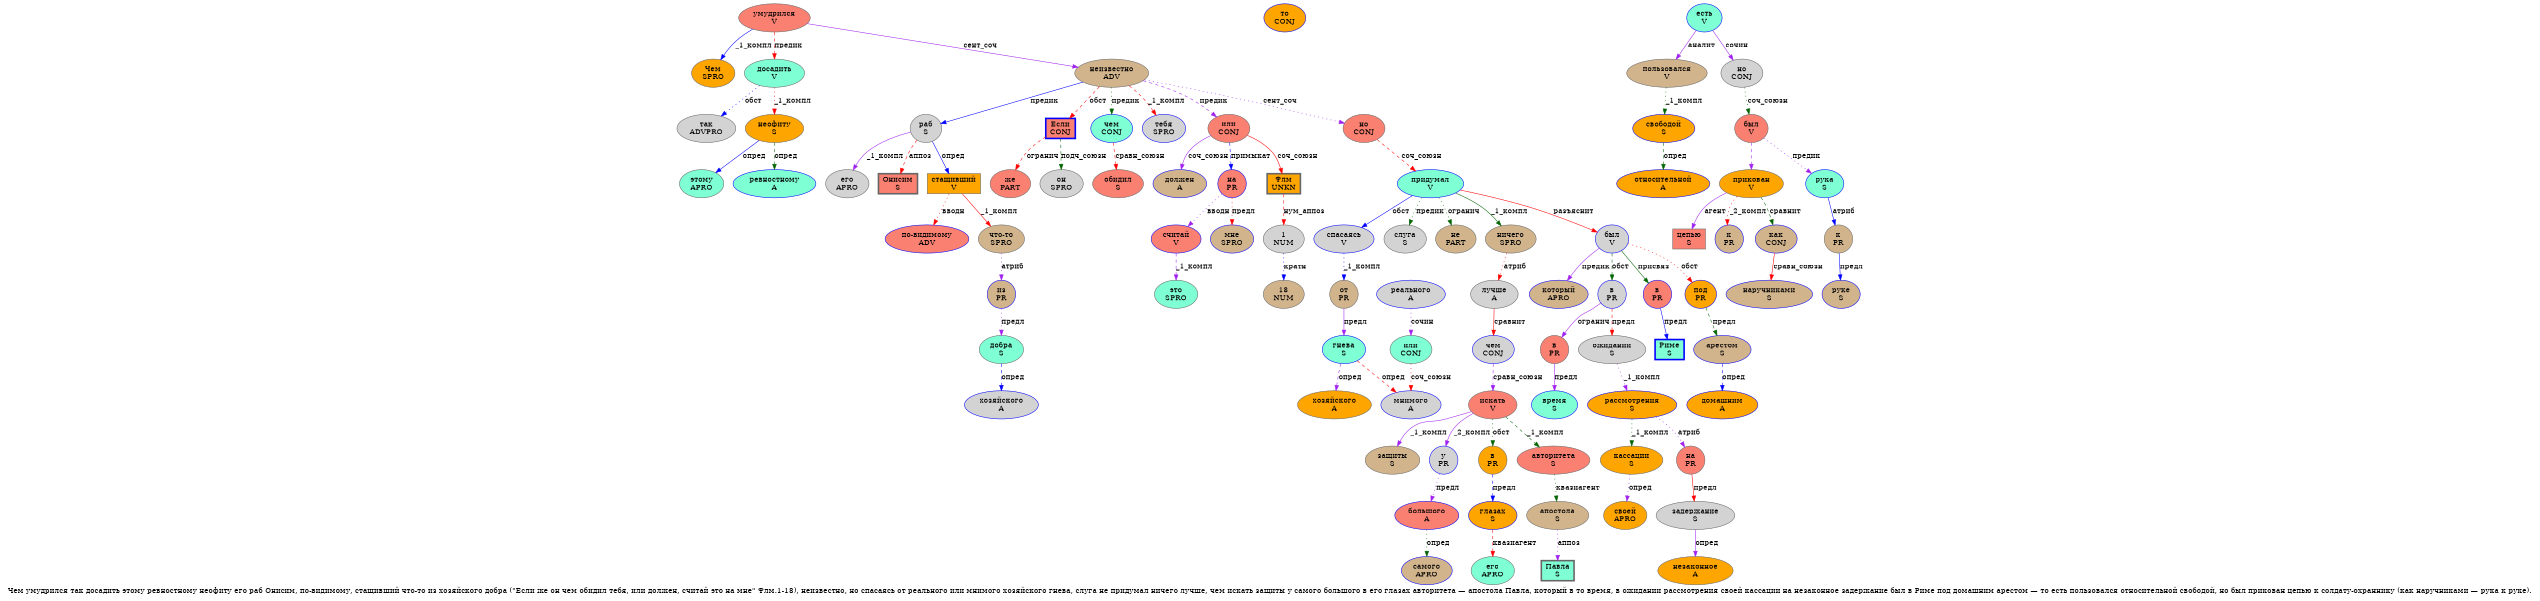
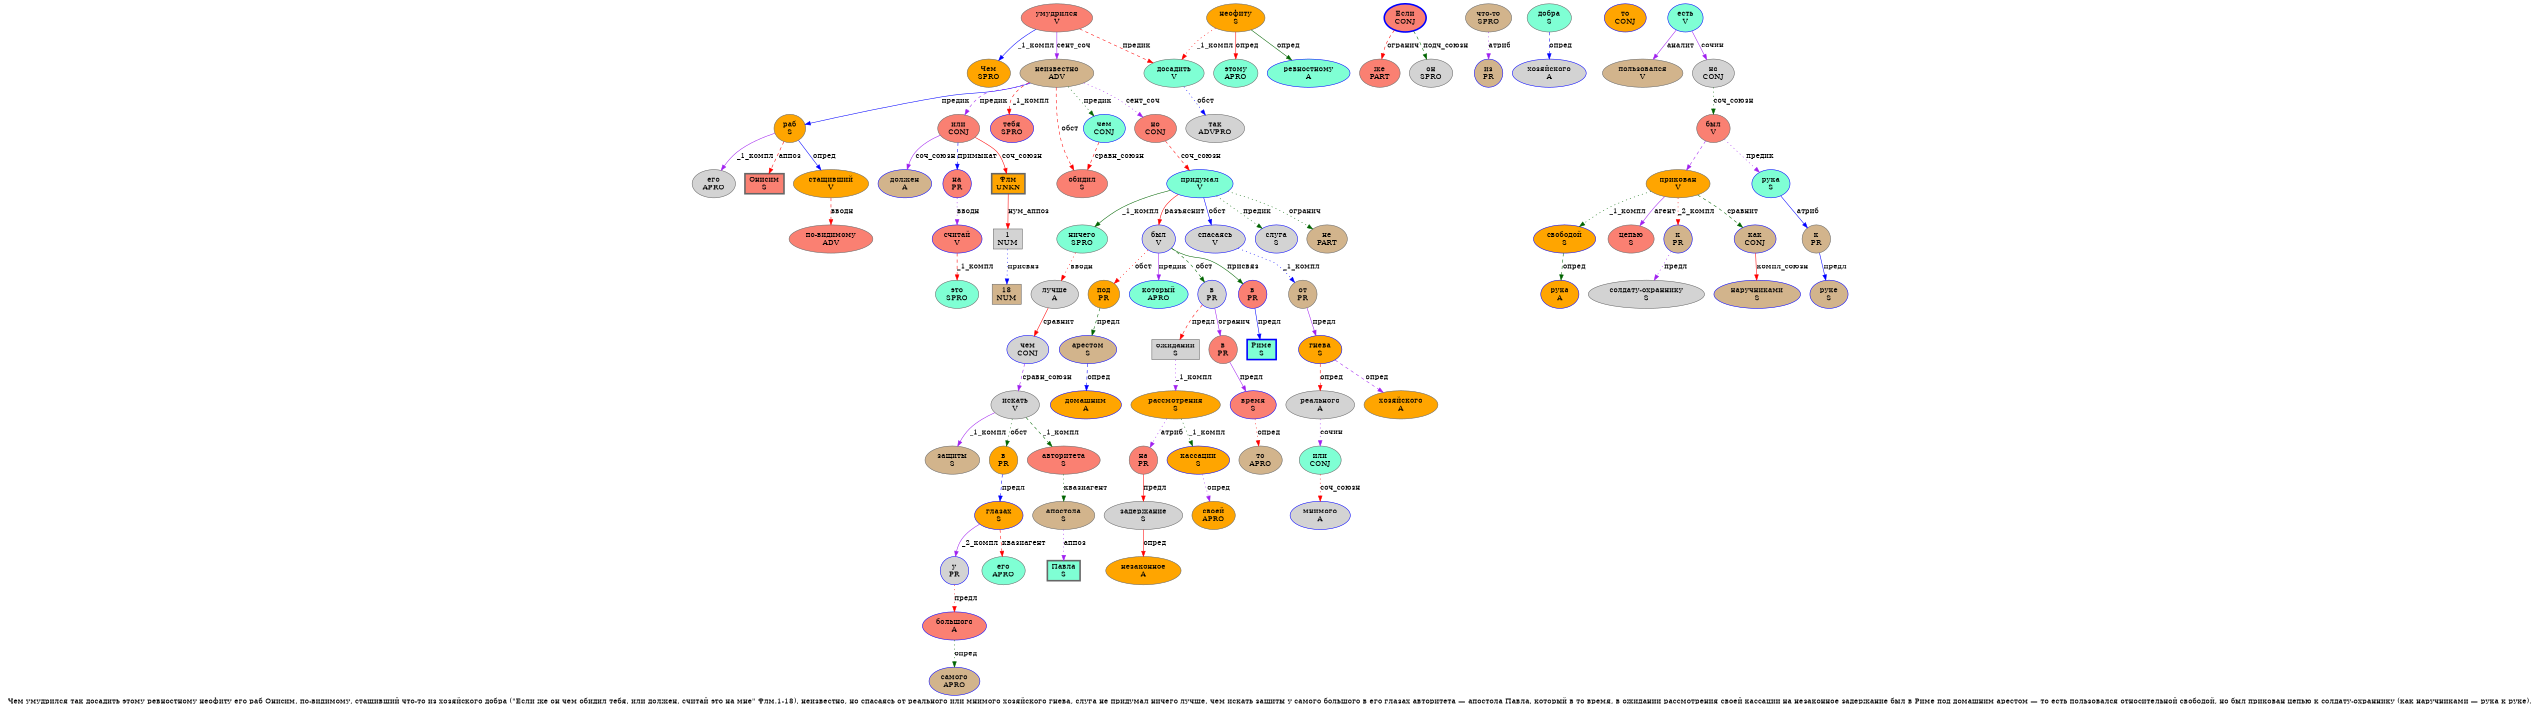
edge "досадить V" -> "неофиту S": reversed
edge "пользовался V" -> "свободой S": now "прикован V" -> "свободой S"
edge "неизвестно ADV" -> "Если CONJ": now "неизвестно ADV" -> "обидил S"
node "раб S": fillcolor lightgrey -> orange
node "Если CONJ": shape box -> ellipse
node "тебя SPRO": fillcolor lightgrey -> salmon
edge "неофиту S" -> "ревностному A": style dashed -> solid
edge "неофиту S" -> "этому APRO": color blue -> red
node "стащивший V": shape box -> ellipse
node "относительной A": label "относительной A" -> "рука A"
edge "стащивший V" -> "по-видимому ADV": style dotted -> dashed
edge "Флм UNKN" -> "1 NUM": style dashed -> solid
edge "стащивший V" -> "что-то SPRO": removed, label "_1_компл"
node "по-видимому ADV": color blue -> gray40
node "мне SPRO": removed
node "1 NUM": shape ellipse -> box
node "слуга S": color gray40 -> blue
node "ничего SPRO": fillcolor tan -> aquamarine
node "цепью S": shape box -> ellipse
edge "считай V" -> "это SPRO": color purple -> red
edge "1 NUM" -> "18 NUM": label "кратн" -> "присвяз"
edge "ничего SPRO" -> "лучше A": label "атриб" -> "вводн"
edge "как CONJ" -> "наручниками S": label "сравн_союзн" -> "компл_союзн"
node "18 NUM": shape ellipse -> box
node "реального A": color blue -> gray40
node "который APRO": fillcolor tan -> aquamarine
node "солдату-охраннику S": added
node "под PR": color blue -> gray40
edge "из PR" -> "добра S": removed, label "предл"
node "гнева S": fillcolor aquamarine -> orange
node "ожидании S": shape ellipse -> box
edge "гнева S" -> "мнимого A": now "гнева S" -> "реального A"
node "искать V": fillcolor salmon -> lightgrey
node "время S": fillcolor aquamarine -> salmon
node "рассмотрения S": color blue -> gray40
edge "искать V" -> "у PR": now "глазах S" -> "у PR"
node "то APRO": added
node "кассации S": color gray40 -> blue
edge "у PR" -> "большого A": color purple -> red
edge "задержание S" -> "незаконное A": color purple -> red
